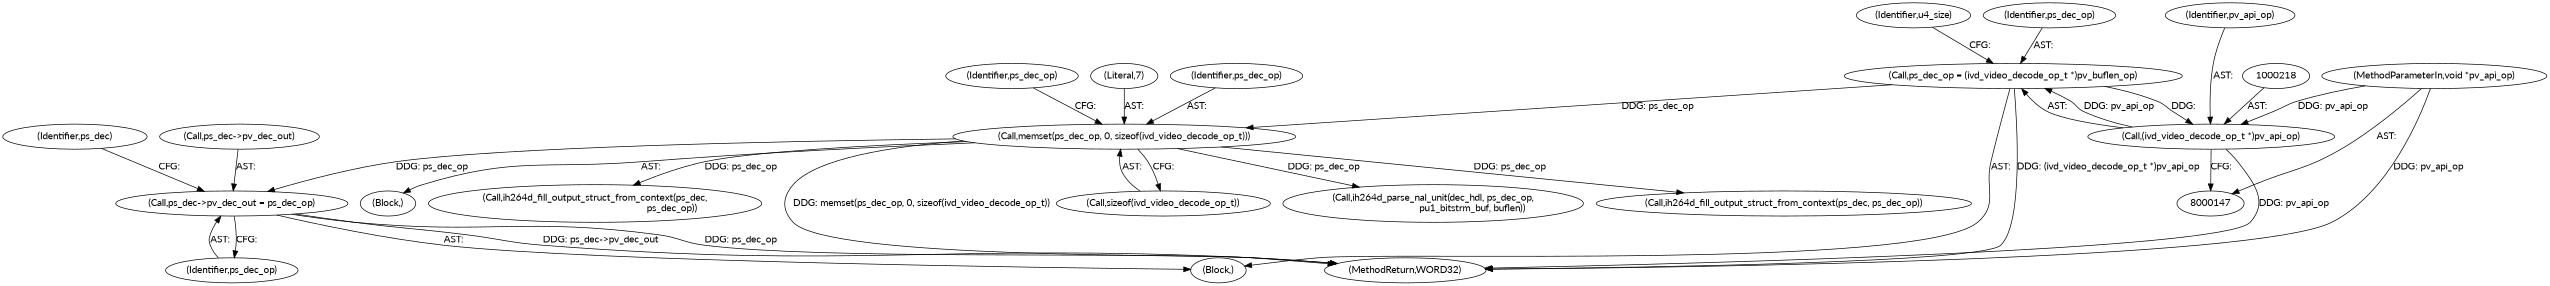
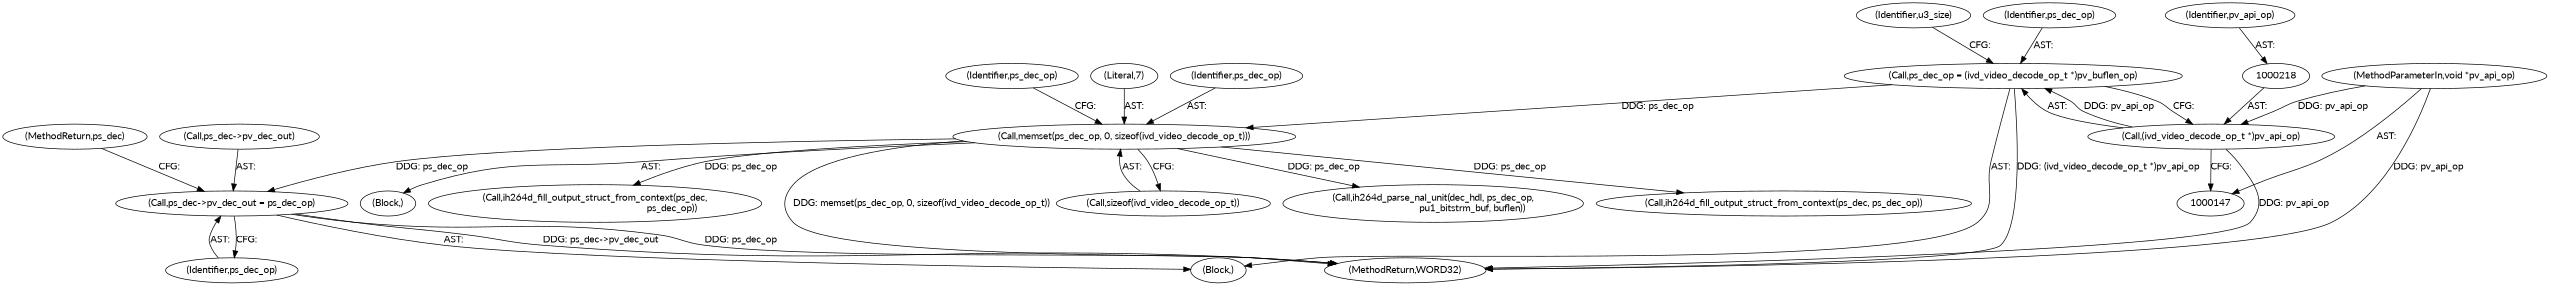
node "(Identifier,u4_size)": label "(Identifier,u4_size)" -> "(Identifier,u3_size)"
edge "(Identifier,pv_api_op)" -> "(Call,(ivd_video_decode_op_t *)pv_api_op)": now "(Identifier,pv_api_op)" -> "1000218"
edge "(Call,ps_dec_op = (ivd_video_decode_op_t *)pv_buflen_op)" -> "(Call,(ivd_video_decode_op_t *)pv_api_op)": label "DDG: " -> "CFG: "
node "(Identifier,ps_dec)": label "(Identifier,ps_dec)" -> "(MethodReturn,ps_dec)"
node "8000147": label "8000147" -> "1000147"
